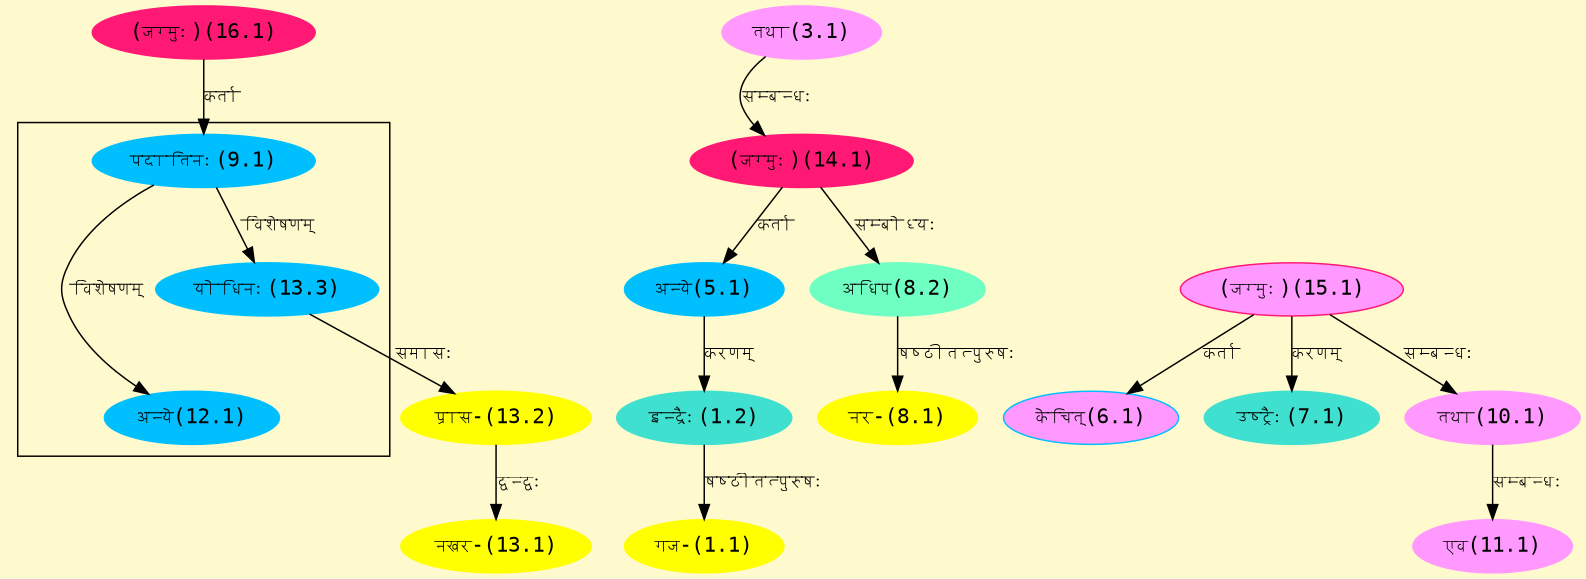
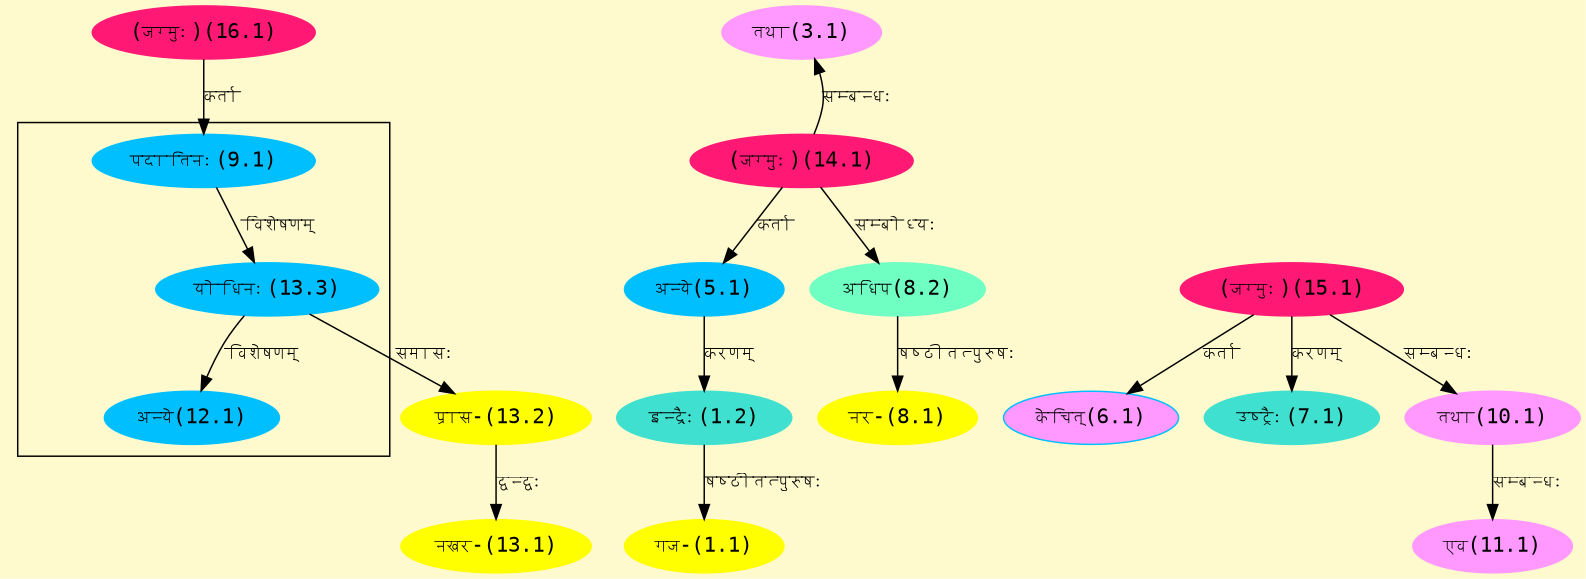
edge "तथा(3.1)" -> "(जग्मुः)(14.1)": reversed
edge "पदातिनः(9.1)" -> "अन्ये(12.1)": now "योधिनः(13.3)" -> "अन्ये(12.1)"
node "(जग्मुः)(15.1)": fillcolor #ff99ff -> #ff1975
